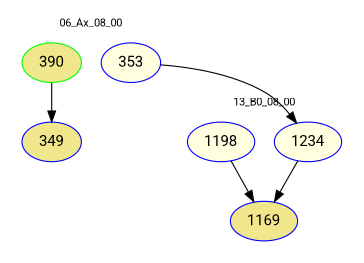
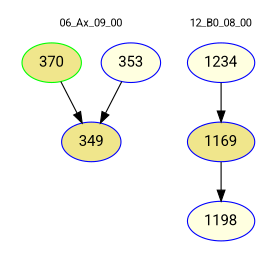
cluster "06_Ax_08_00": label "06_Ax_08_00" -> "06_Ax_09_00"
node "390": label "390" -> "370"
edge "353" -> "1234": now "353" -> "349"
cluster "13_B0_08_00": label "13_B0_08_00" -> "12_B0_08_00"
edge "1198" -> "1169": reversed
